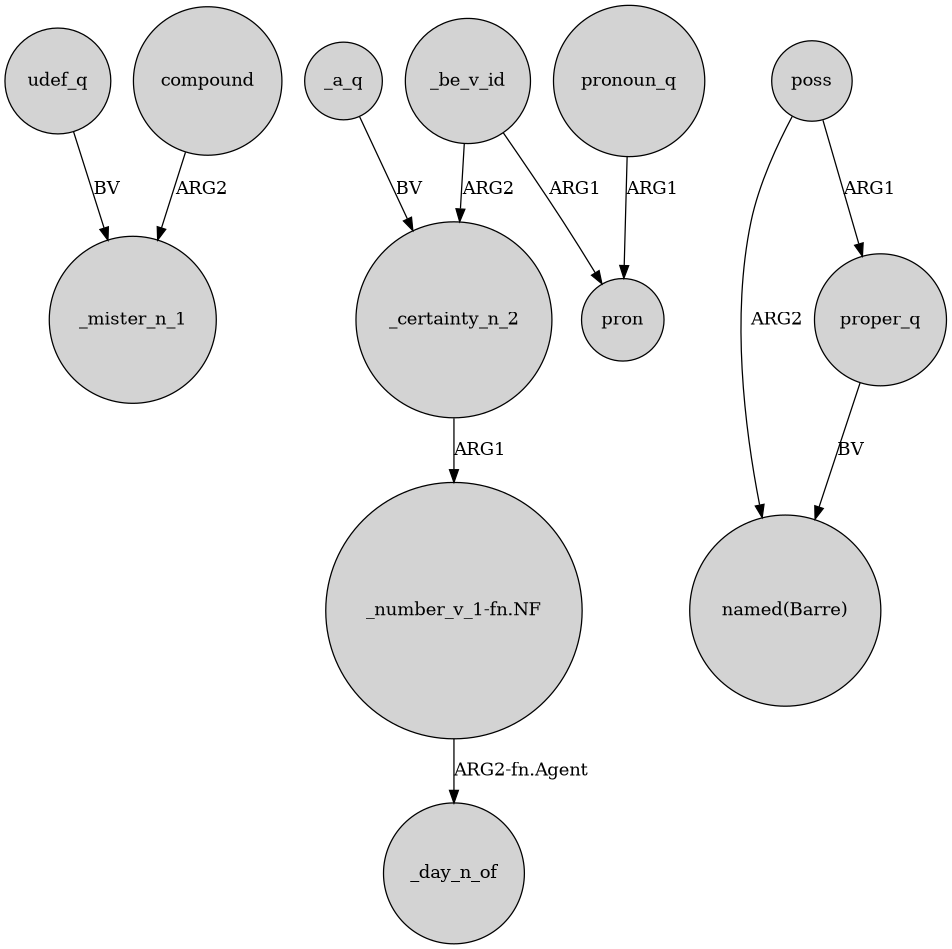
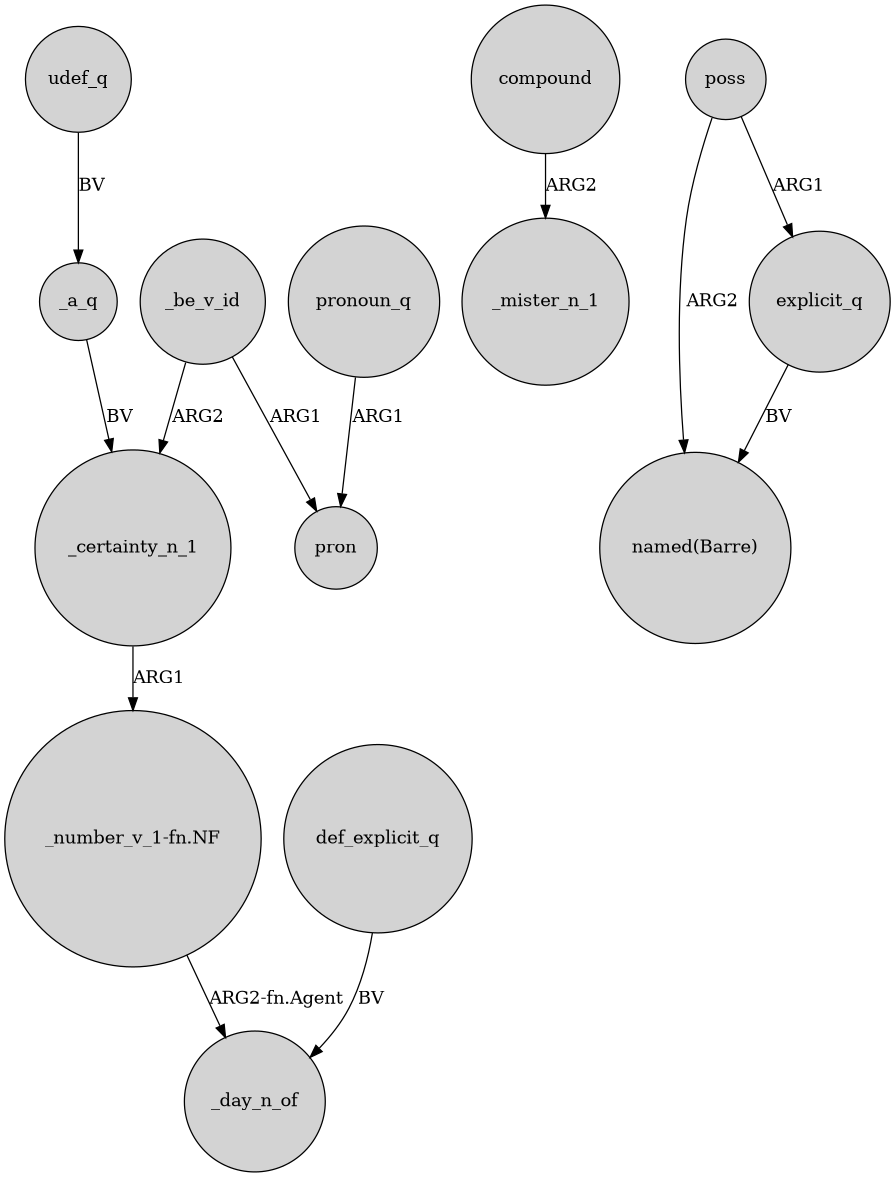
edge "udef_q" -> "_mister_n_1": now "udef_q" -> "_a_q"
node "_certainty_n_2": label "_certainty_n_2" -> "_certainty_n_1"
node "proper_q": label "proper_q" -> "explicit_q"
node "def_explicit_q": added
